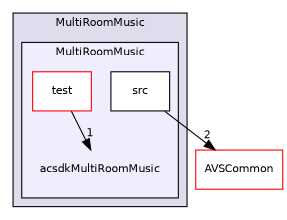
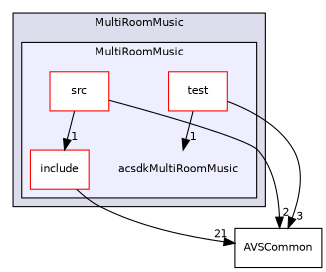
node "src": color black -> red
edge "test" -> "AVSCommon": added
node "include": added
node "AVSCommon": color red -> black
